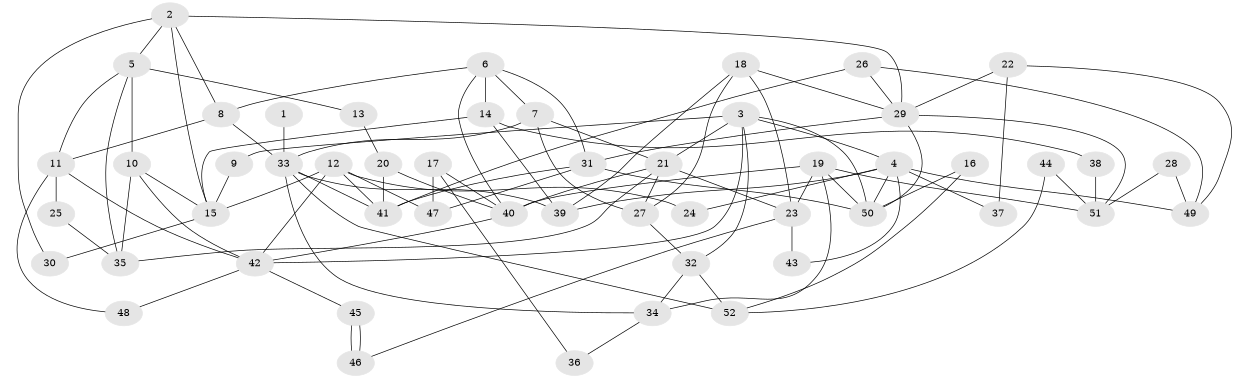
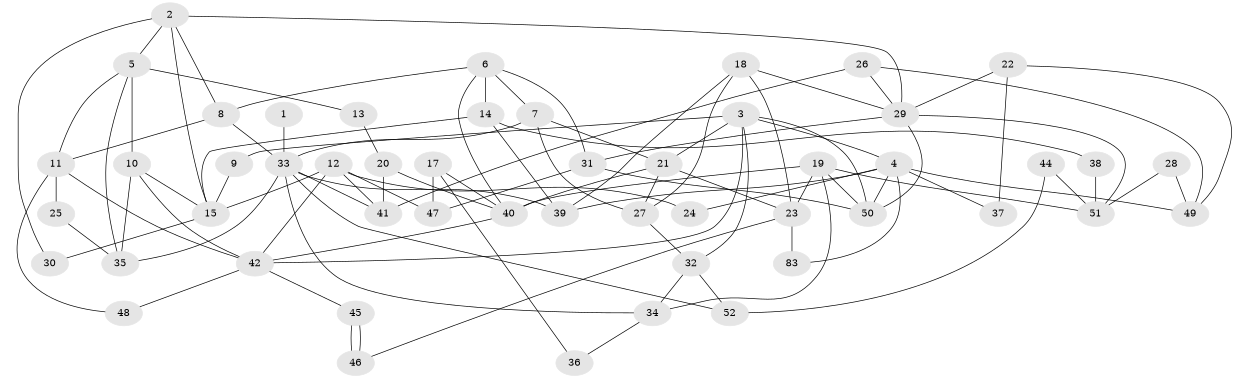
node "16": removed
edge "31" -- "41": removed
edge "21" -- "35": now "33" -- "35"
node "43": label "43" -> "83"
